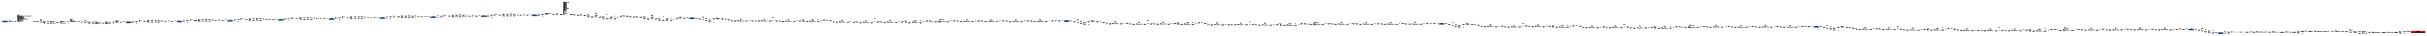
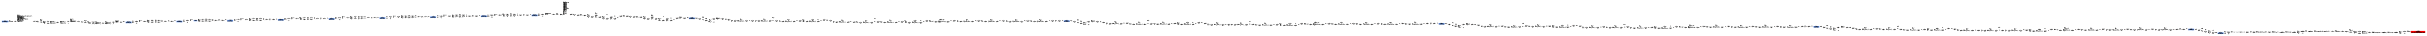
edge "16366 @ N93 mp_add" -> "16360 @ N92 mp_add": reversed
